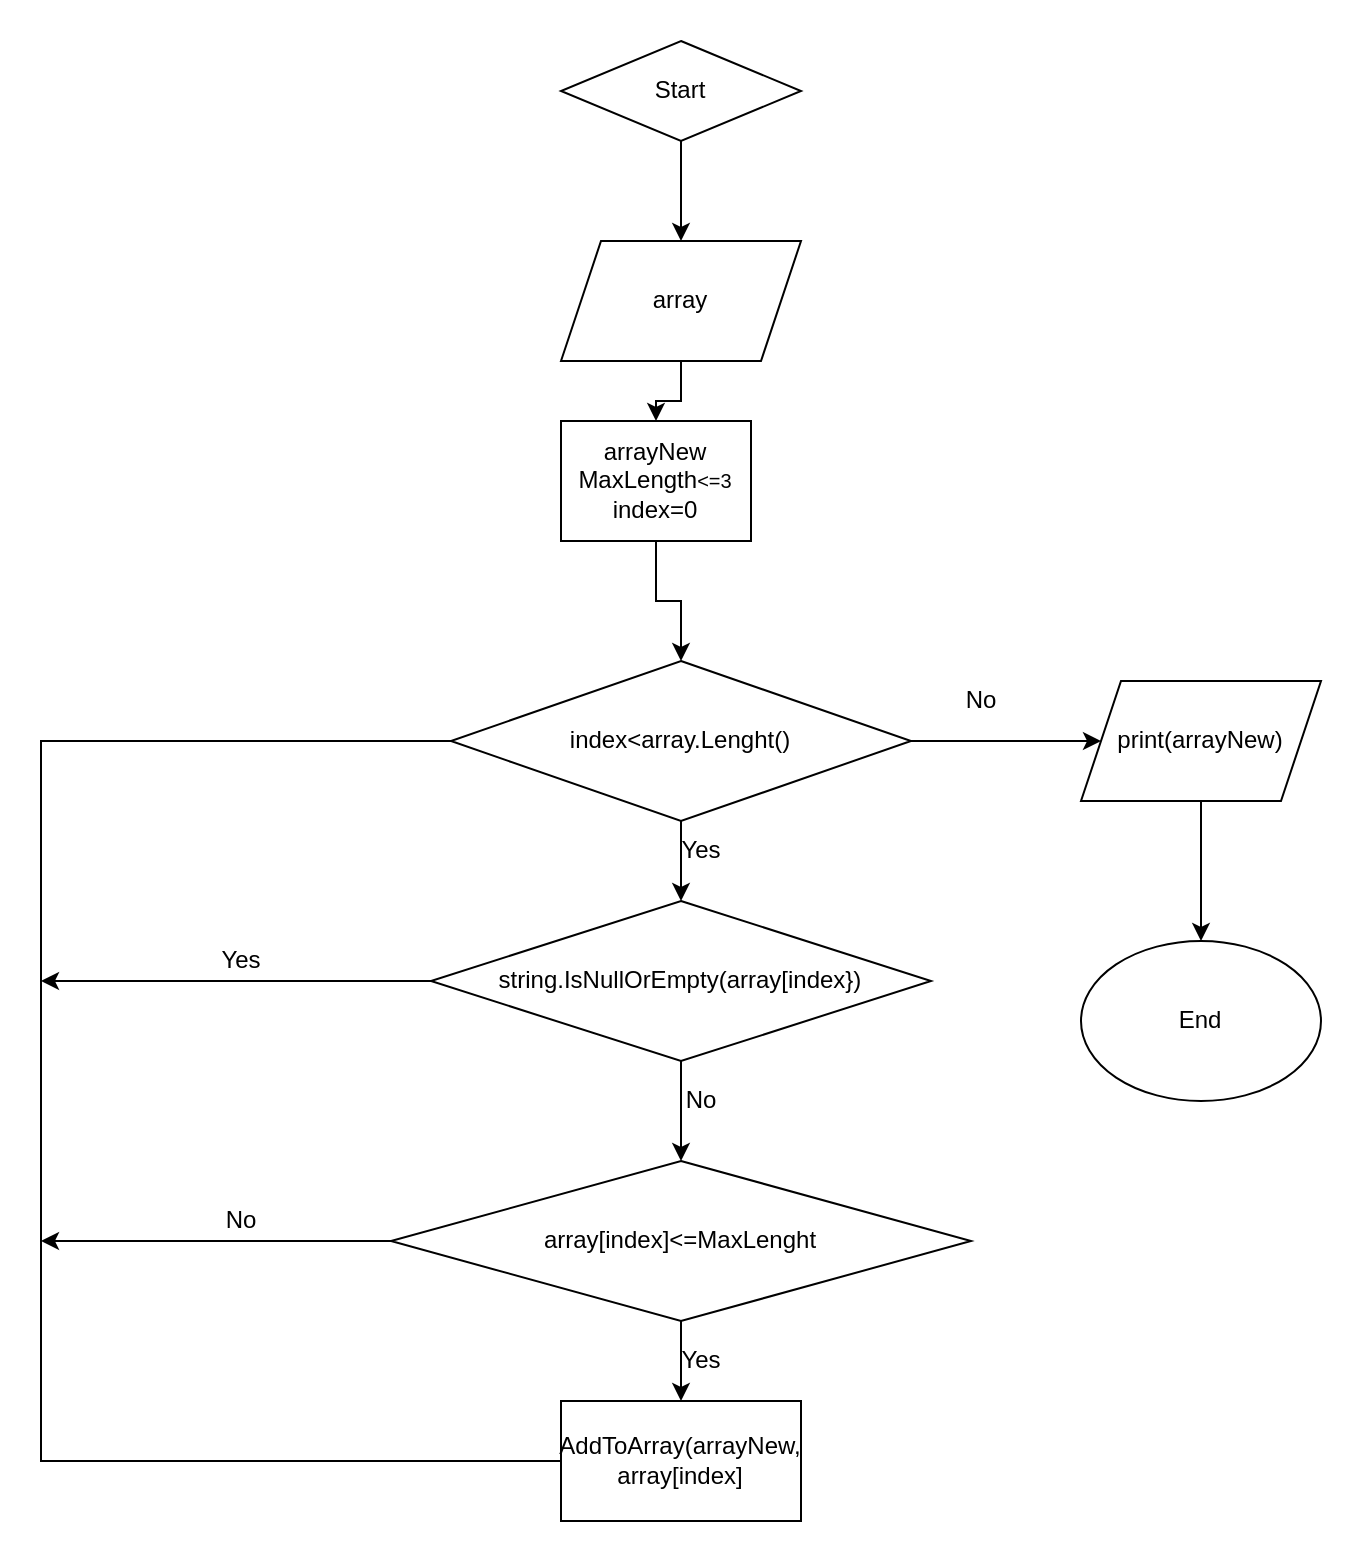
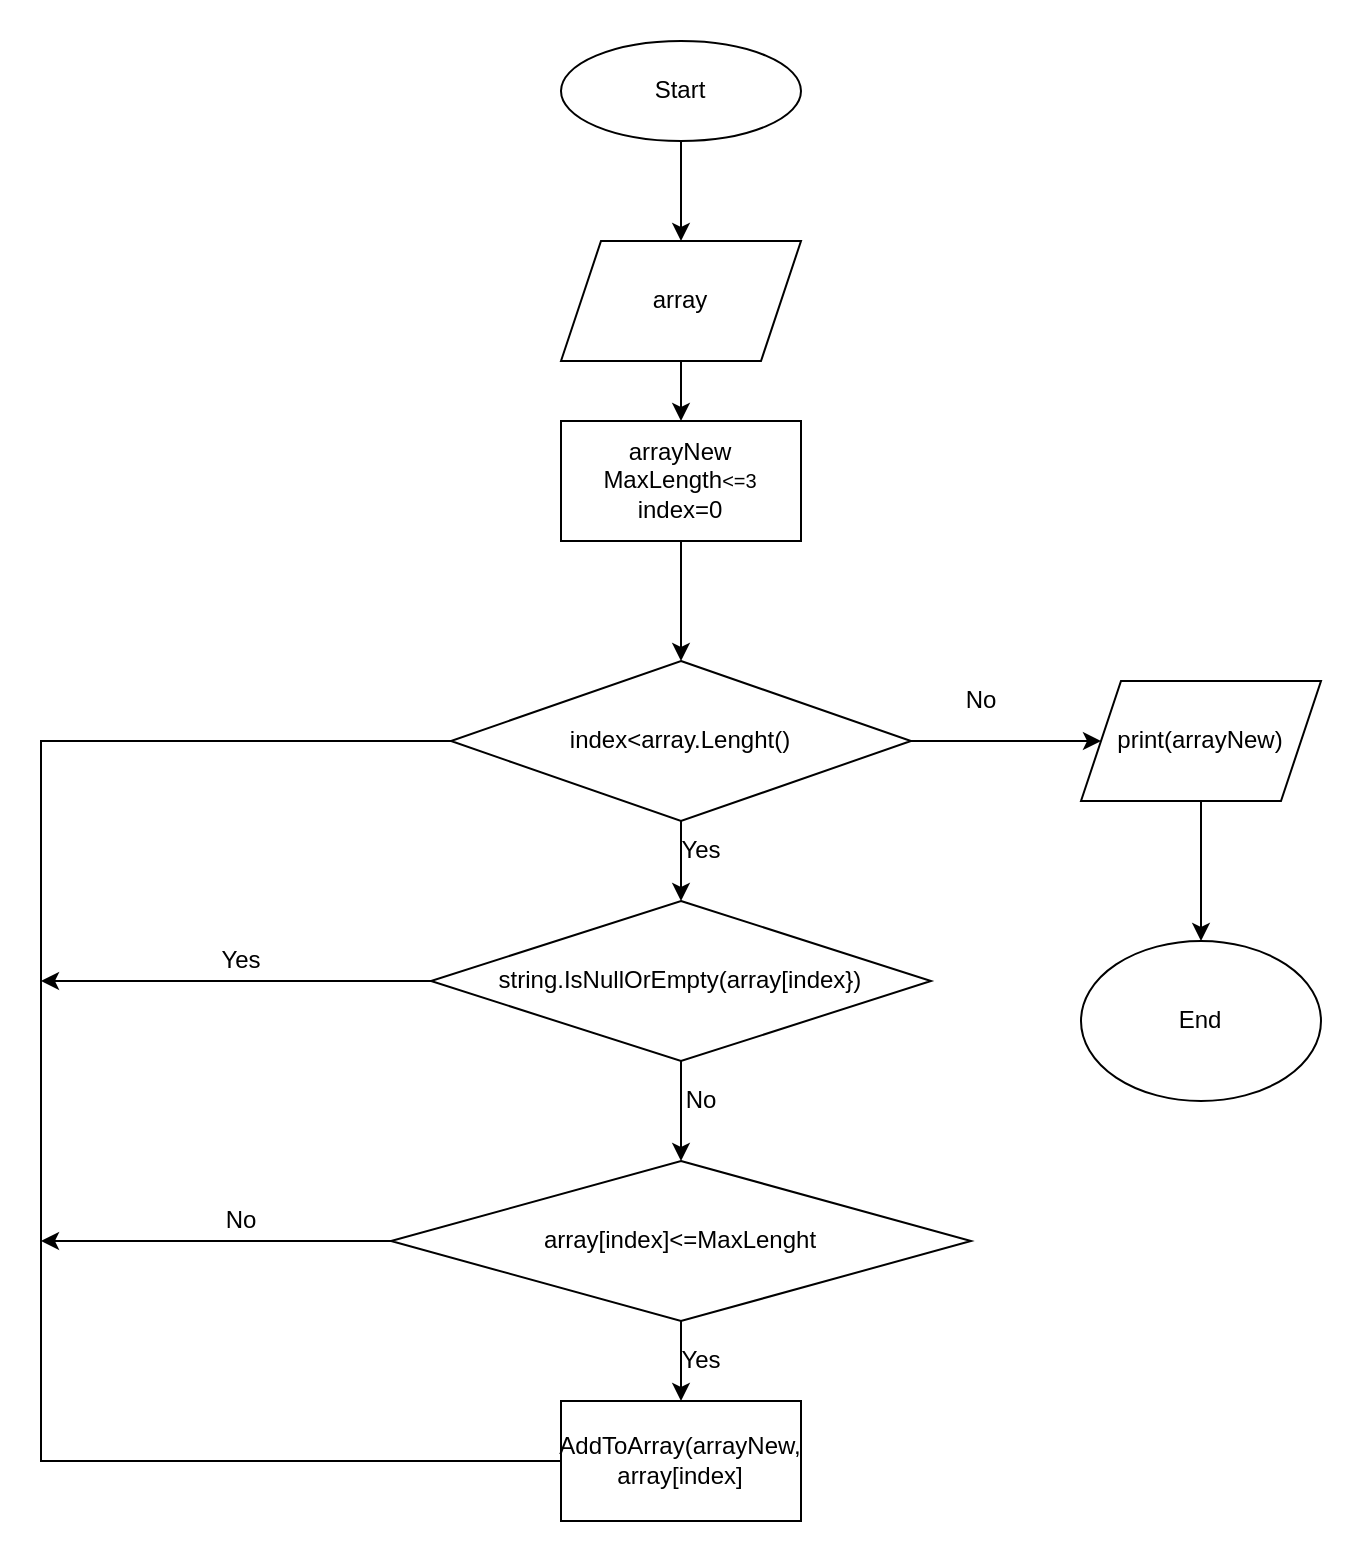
node "Start": shape diamond -> ellipse
node "arrayNew MaxLength<=3 index=0": size 190x120 -> 240x120
